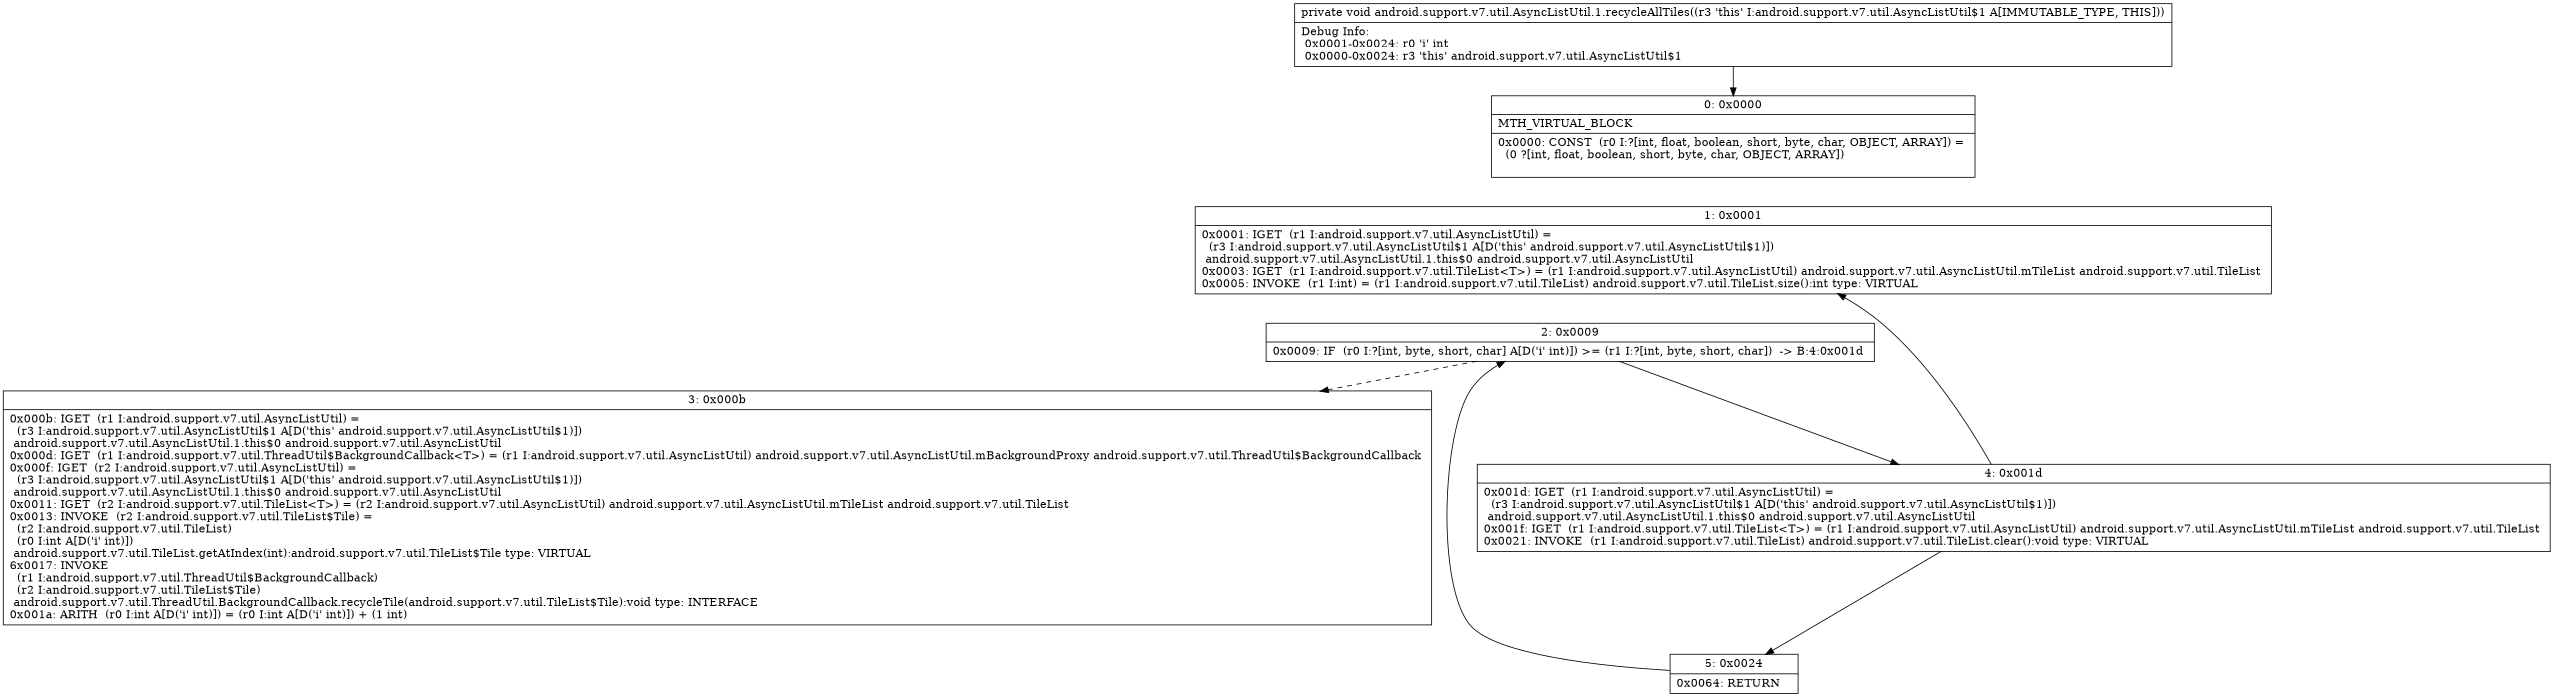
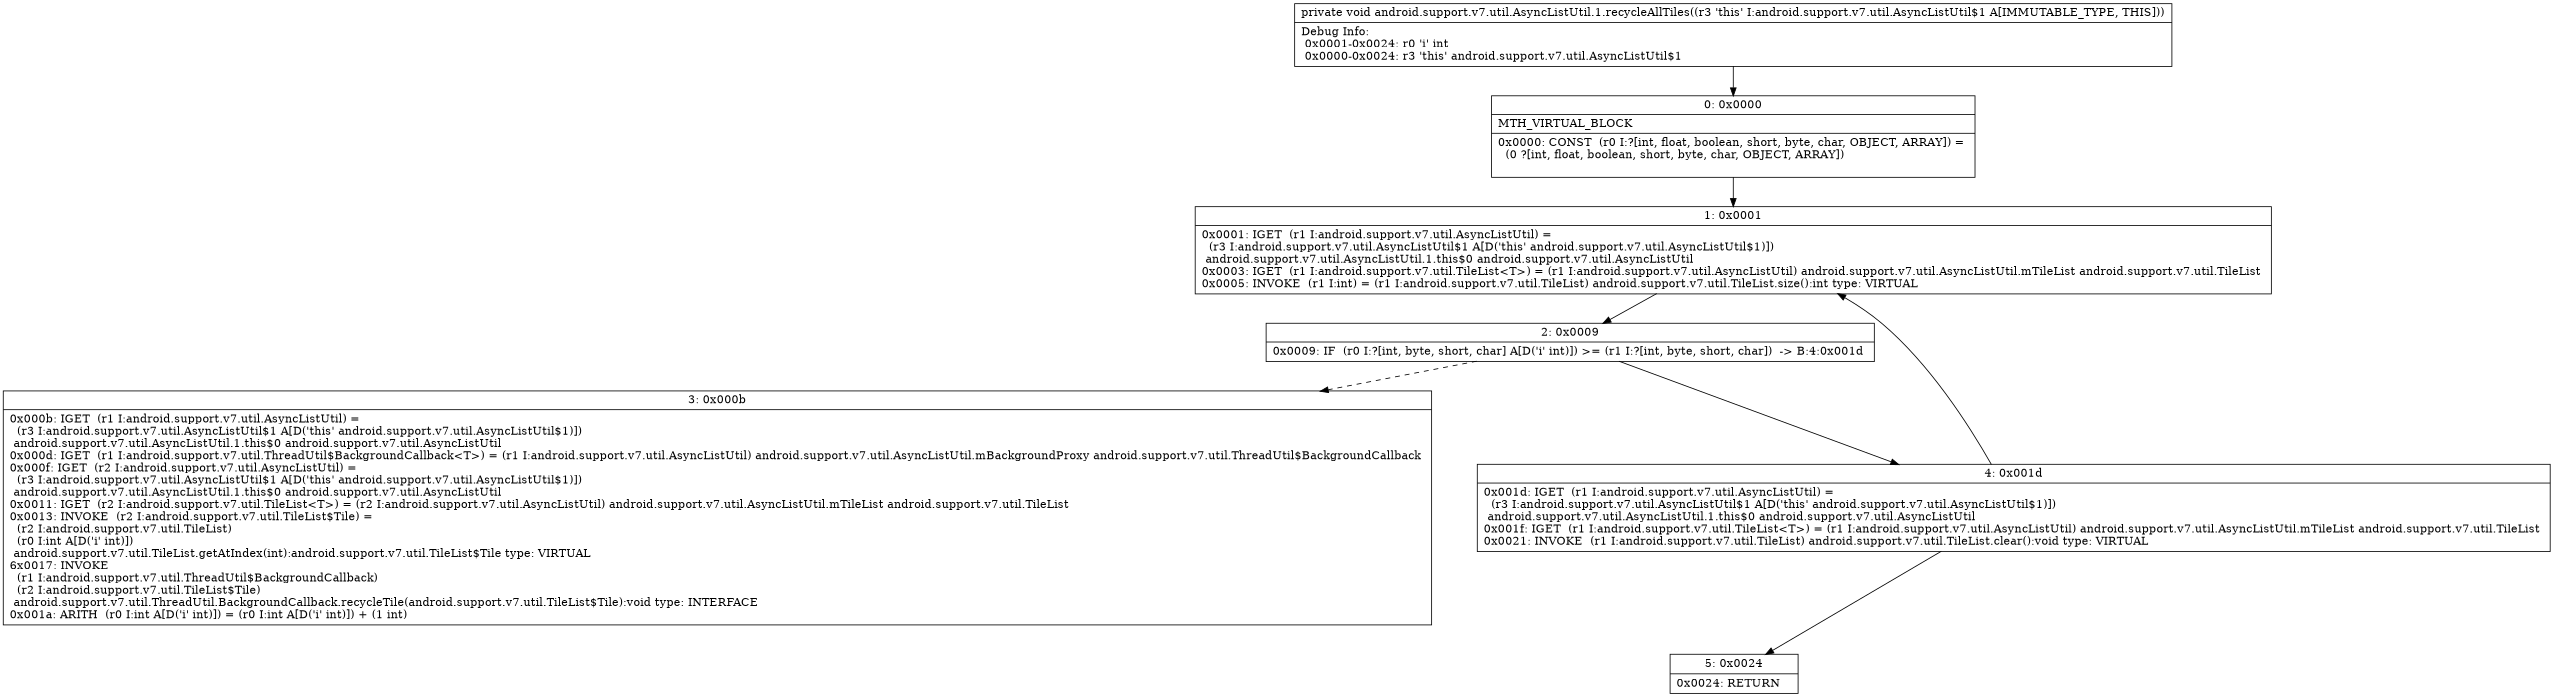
edge "0: 0x0000" -> "1: 0x0001": added
edge "5: 0x0024" -> "2: 0x0009": now "1: 0x0001" -> "2: 0x0009"
node "5: 0x0024": text "0x0064: RETURN" -> "0x0024: RETURN"
